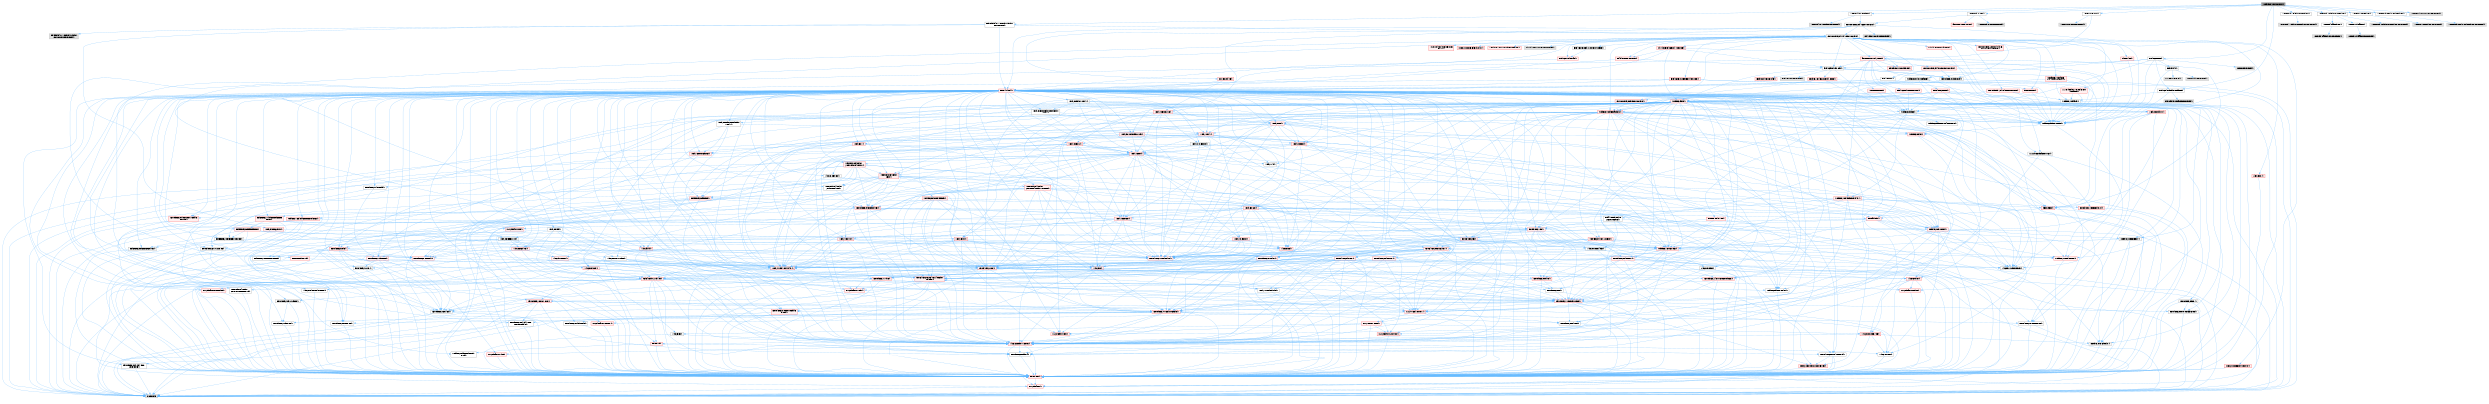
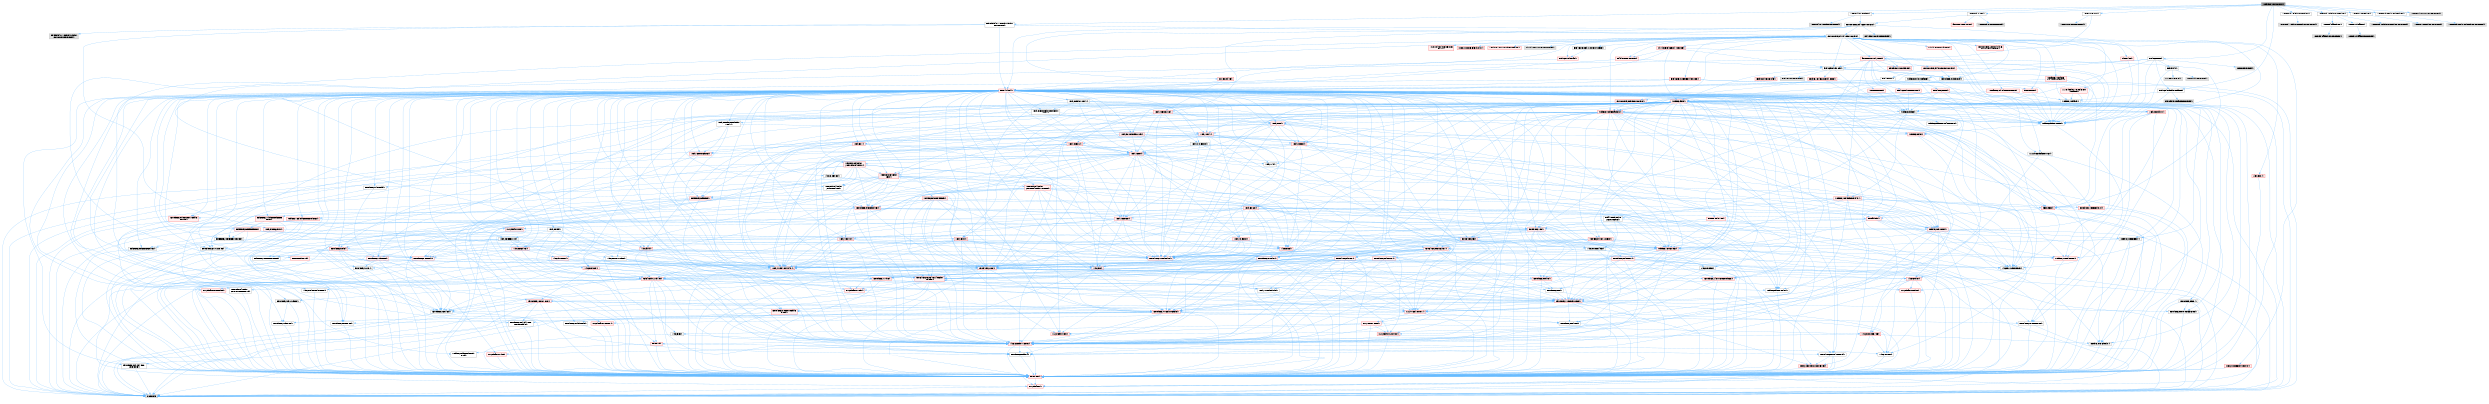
node "LogVerbosity/IPhysicsComponent.h": label "LogVerbosity/IPhysicsComponent.h" -> "Interfaces/IPhysicsComponent.h"
edge "UObject/Class.h" -> "Containers/StringConv.h": now "UObject/Class.h" -> "Containers/EnumAsByte.h"
